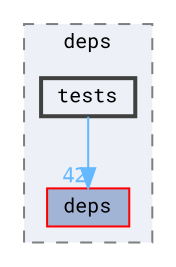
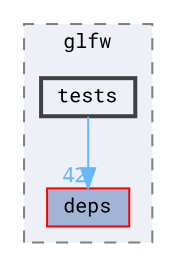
cluster "deps": label "deps" -> "glfw"
